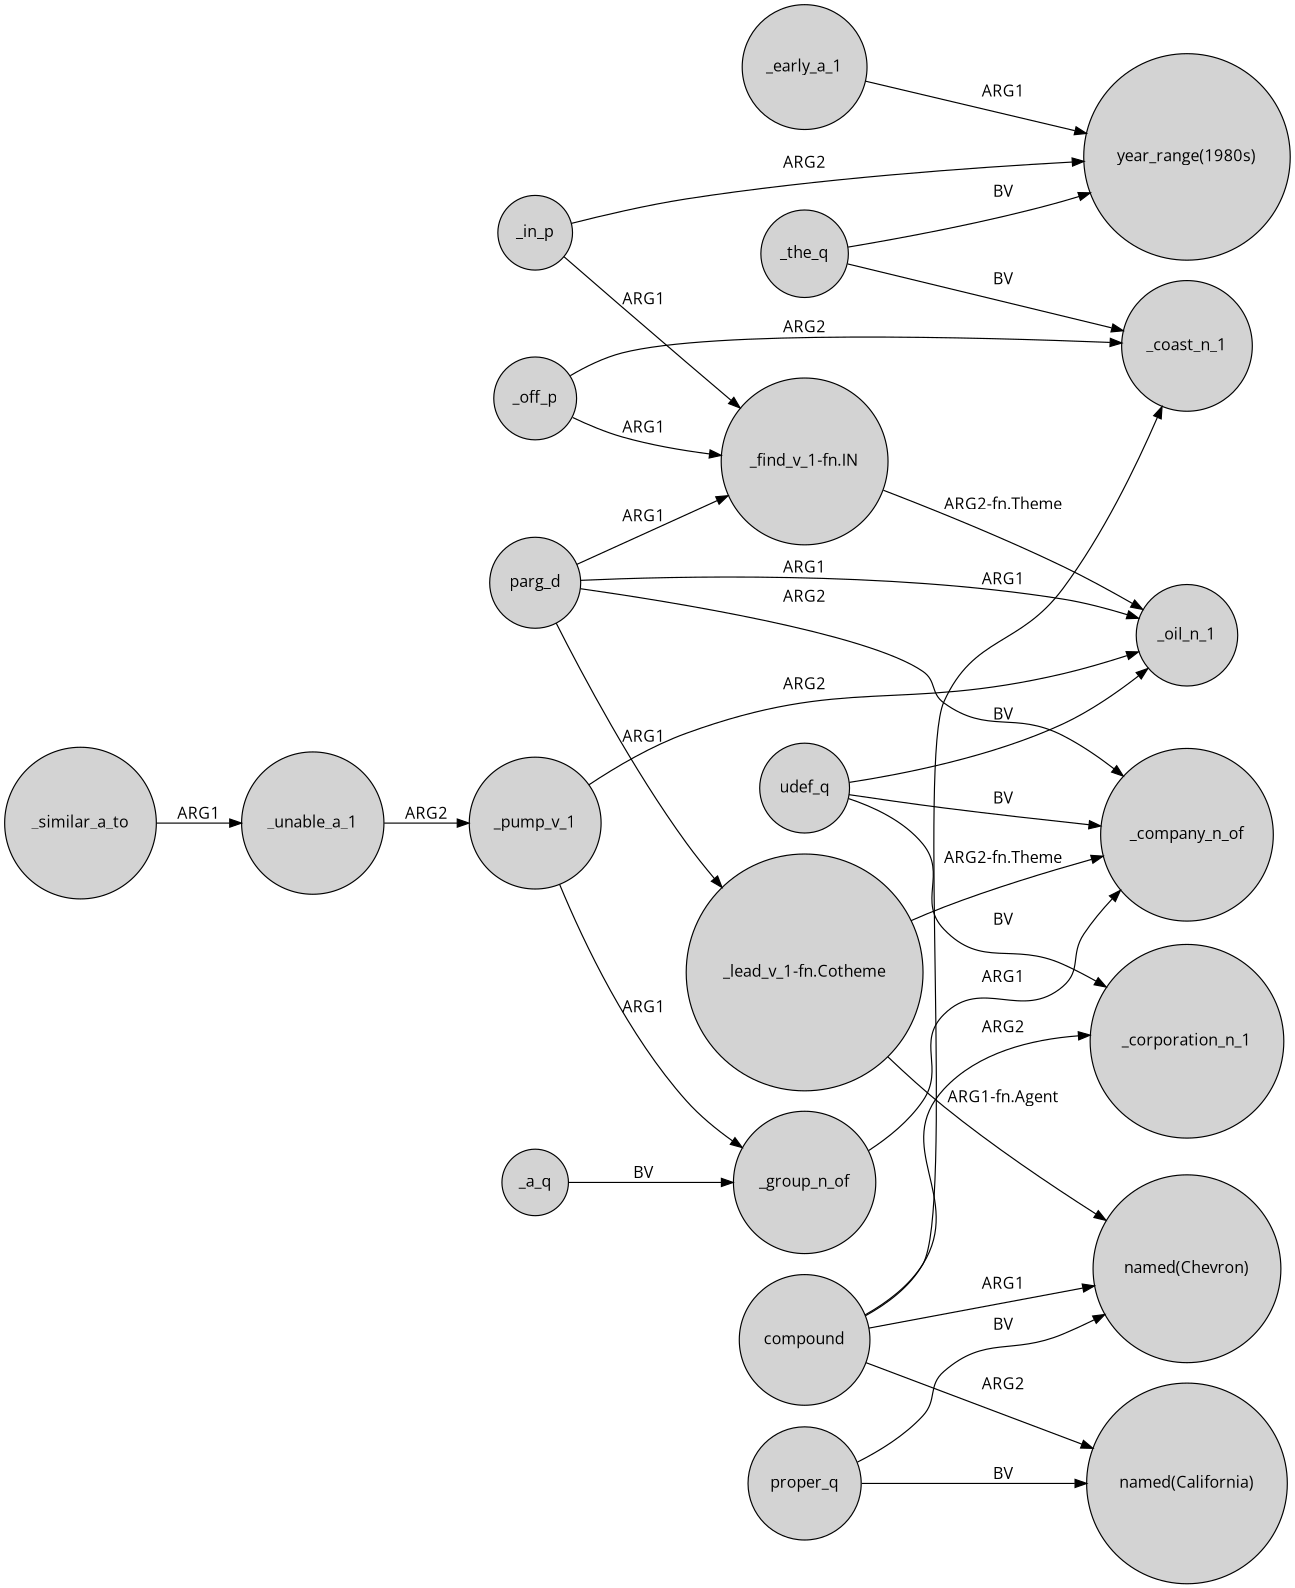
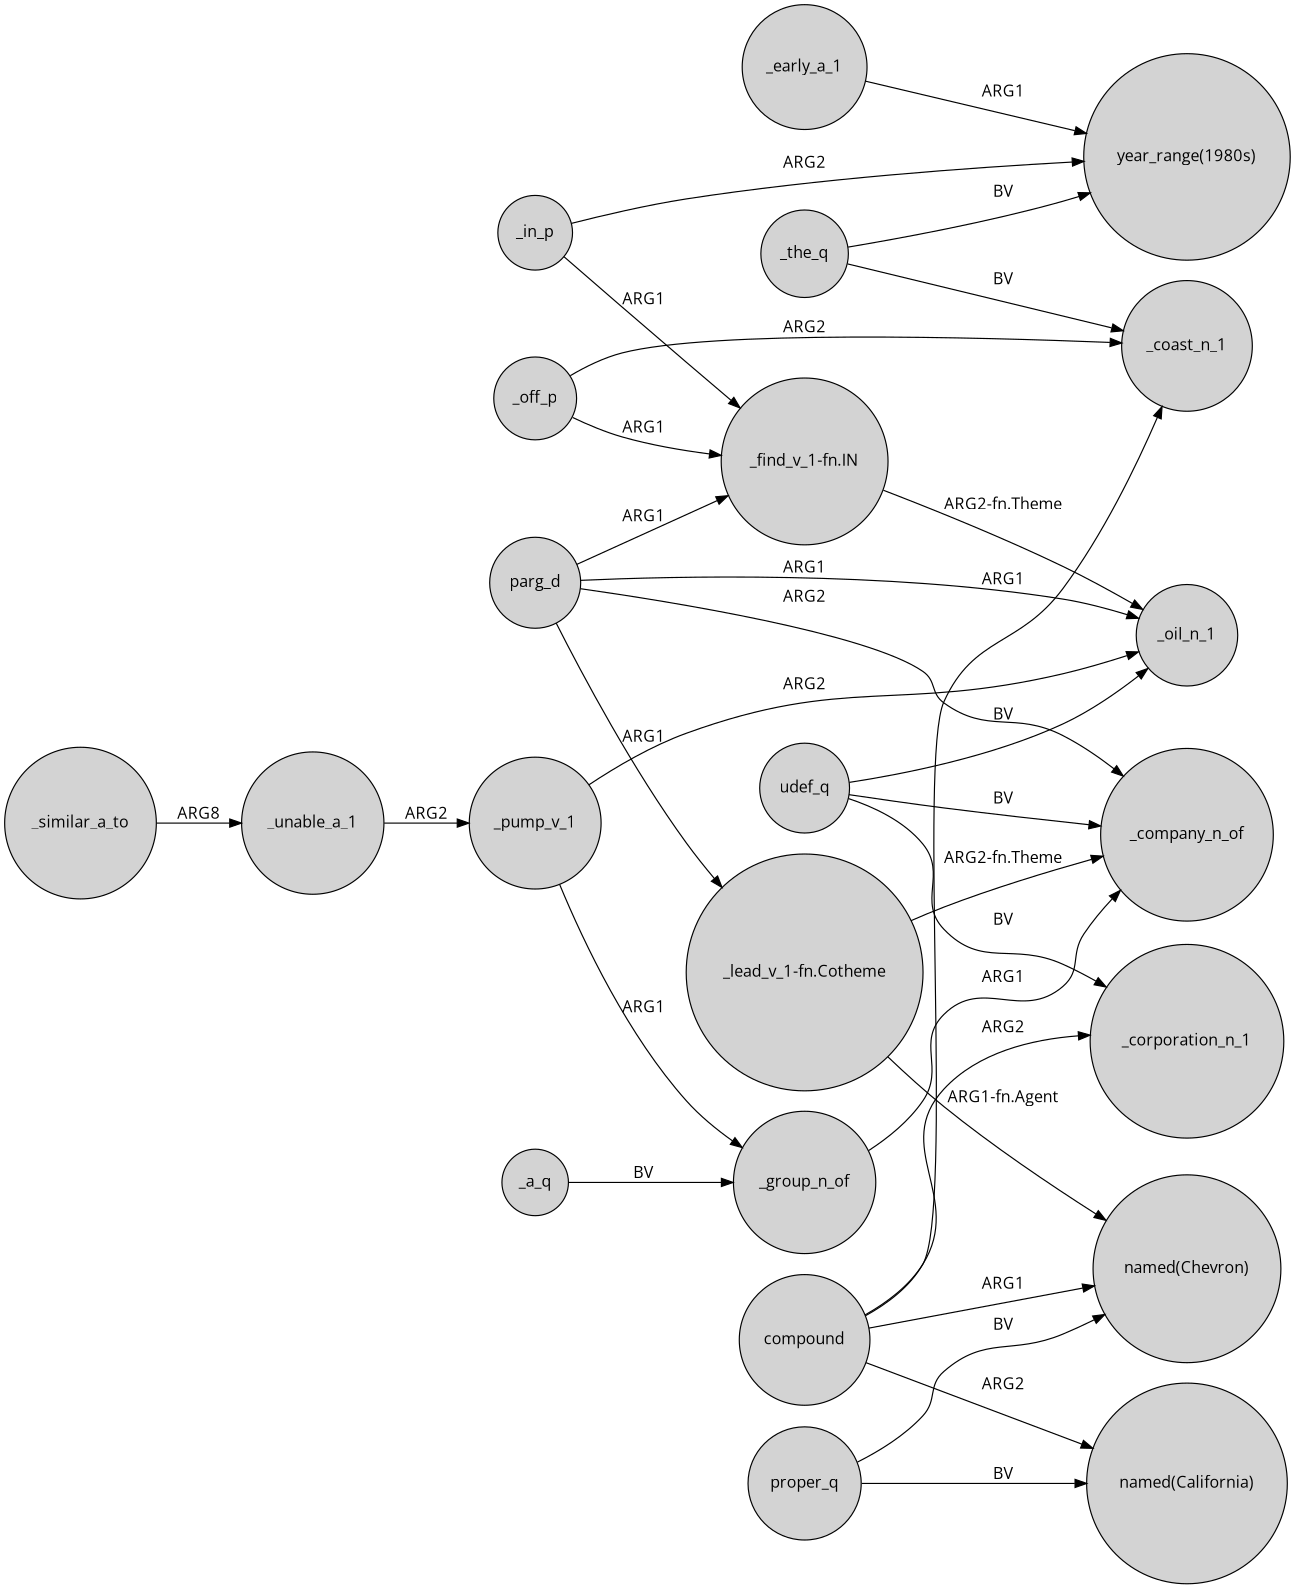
edge "_similar_a_to" -> "_unable_a_1": label "ARG1" -> "ARG8"
